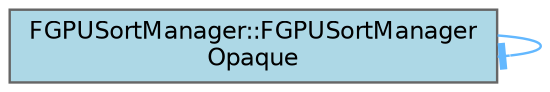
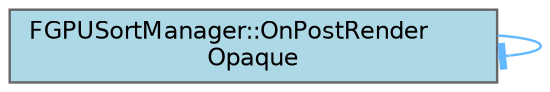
node "FGPUSortManager::FGPUSortManager Opaque": label "FGPUSortManager::FGPUSortManager Opaque" -> "FGPUSortManager::OnPostRender Opaque"
